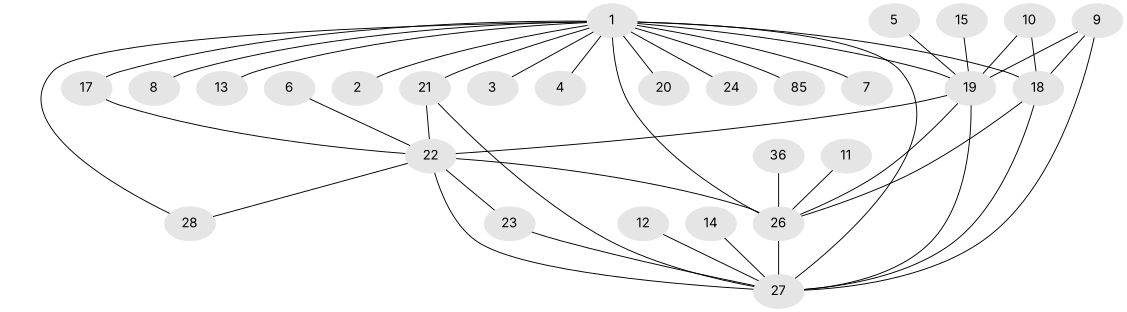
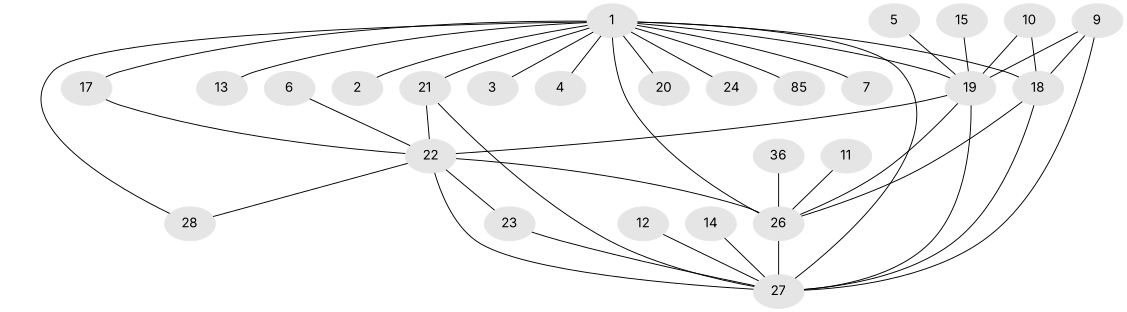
node "8": removed
